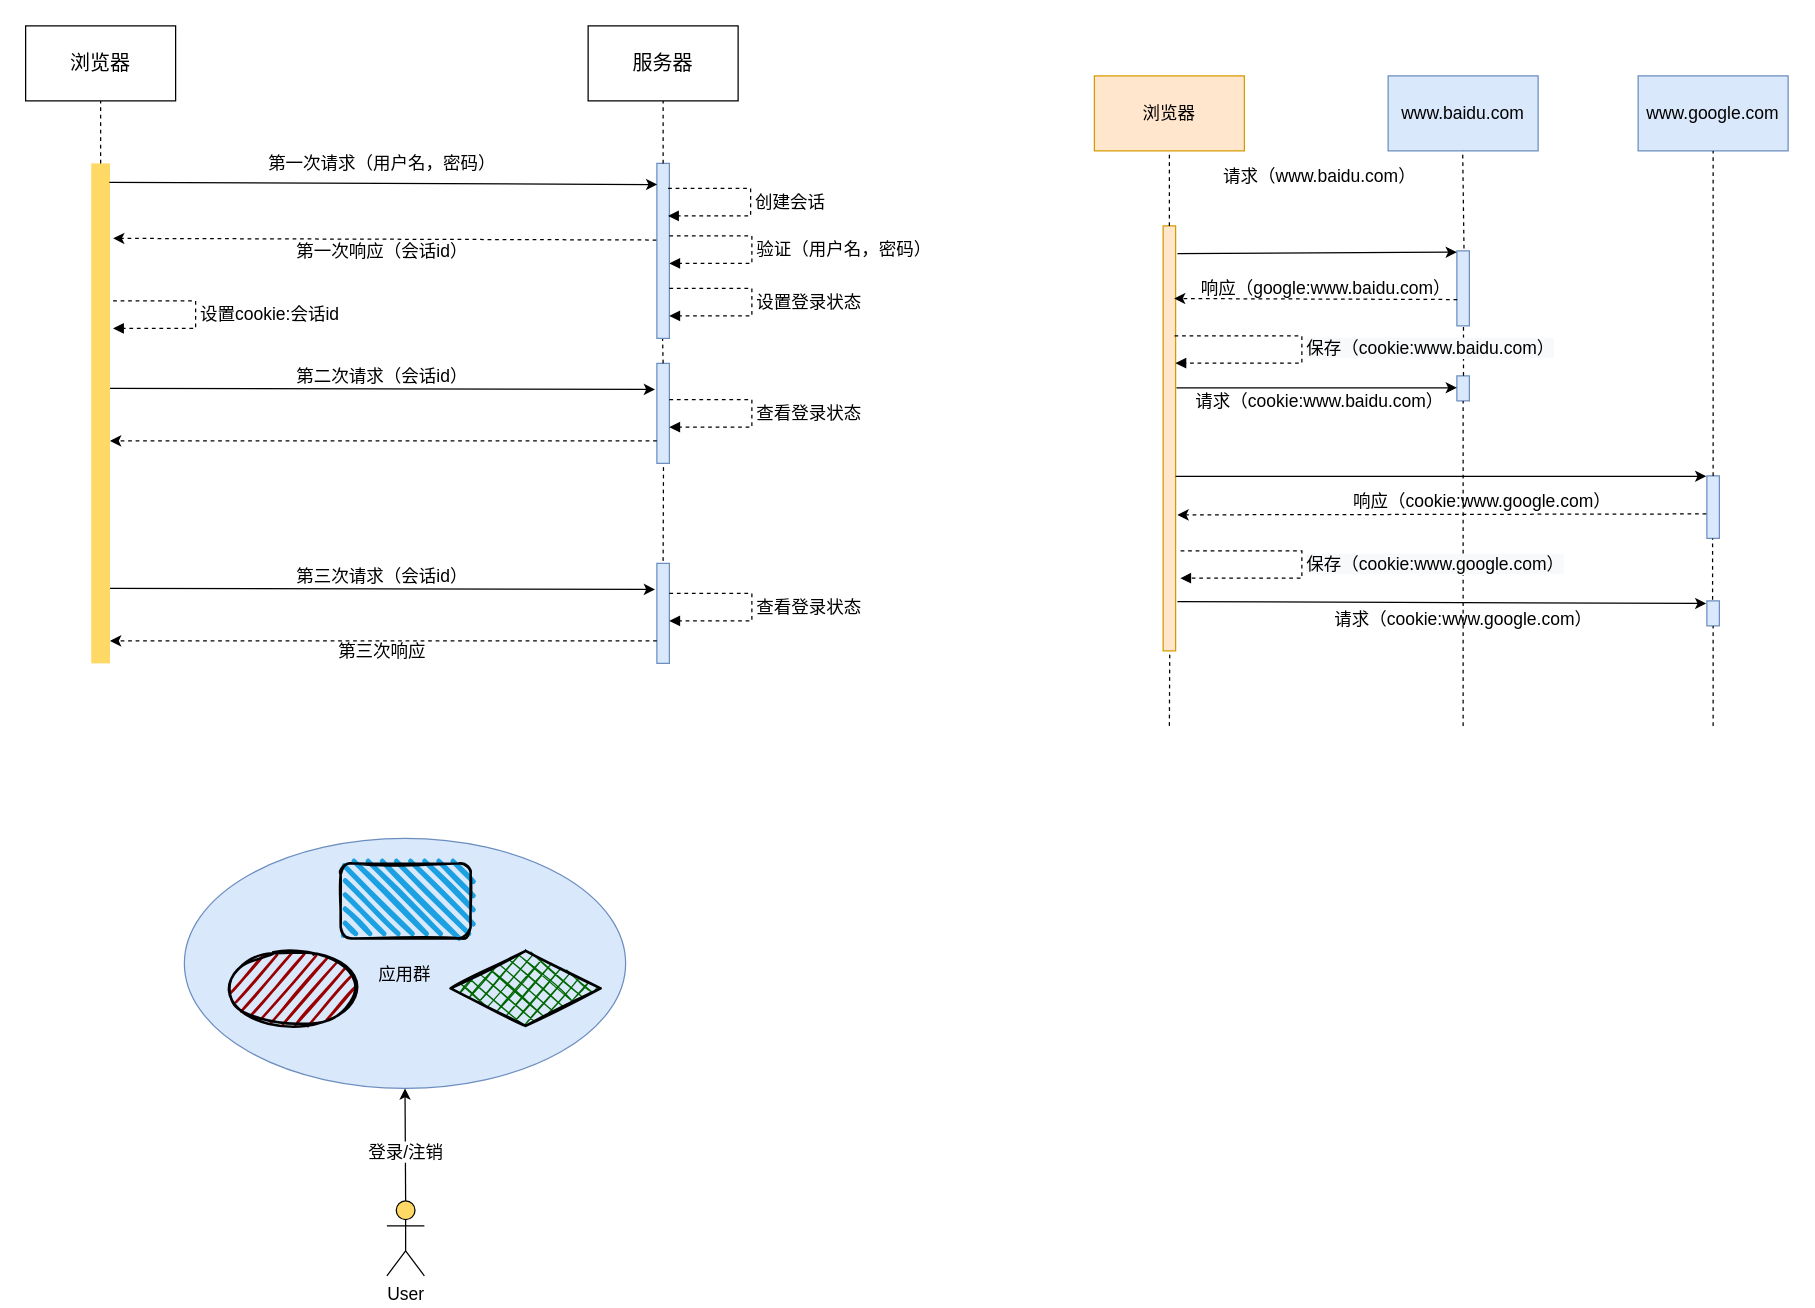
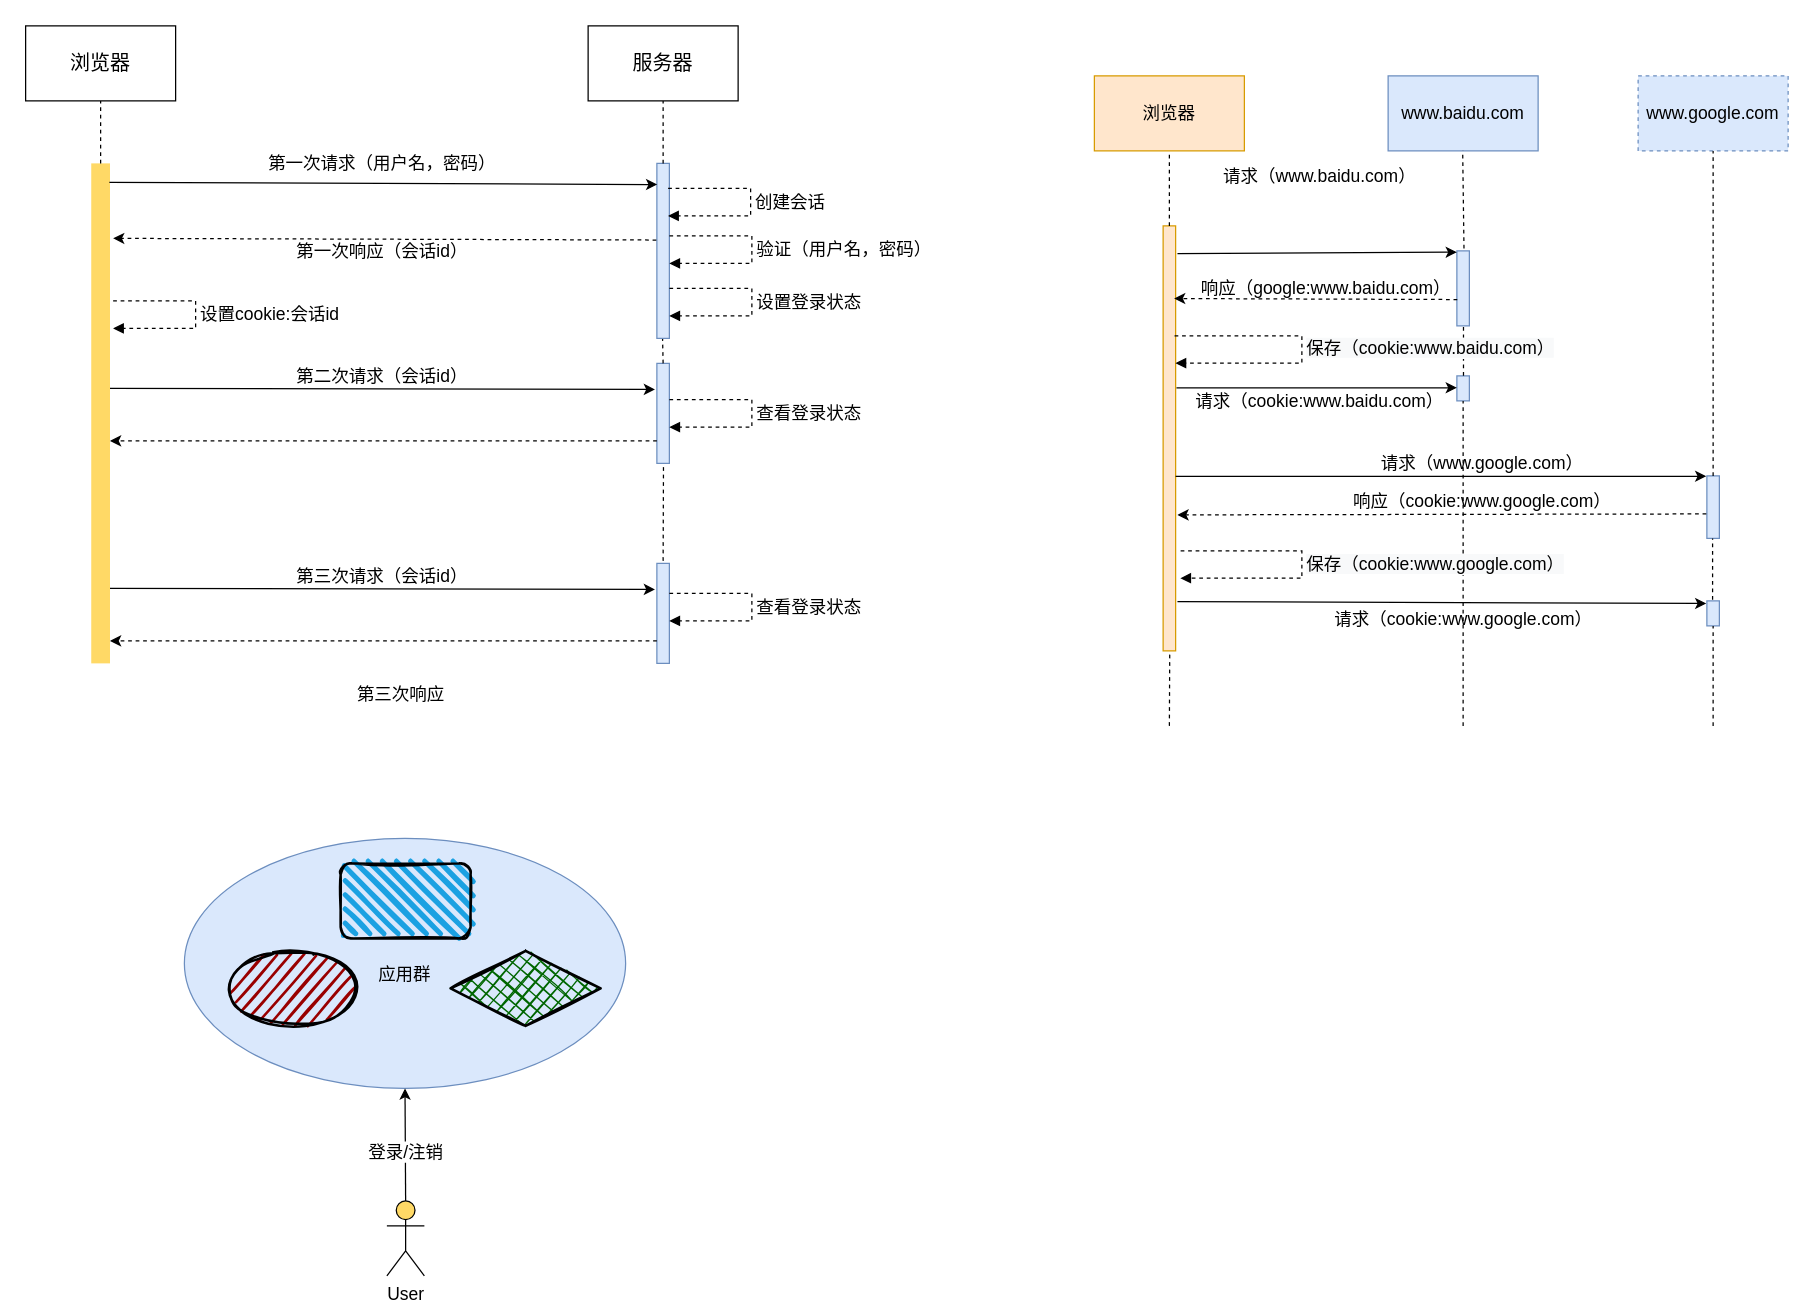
node "www.google.com": style solid -> dashed
node "请求（www.google.com）": added
node "第三次响应": moved (382, 651) -> (401, 694)
